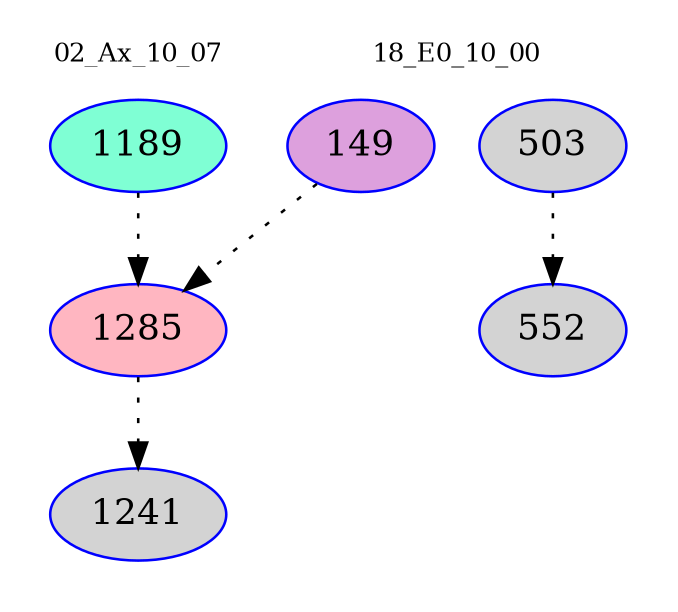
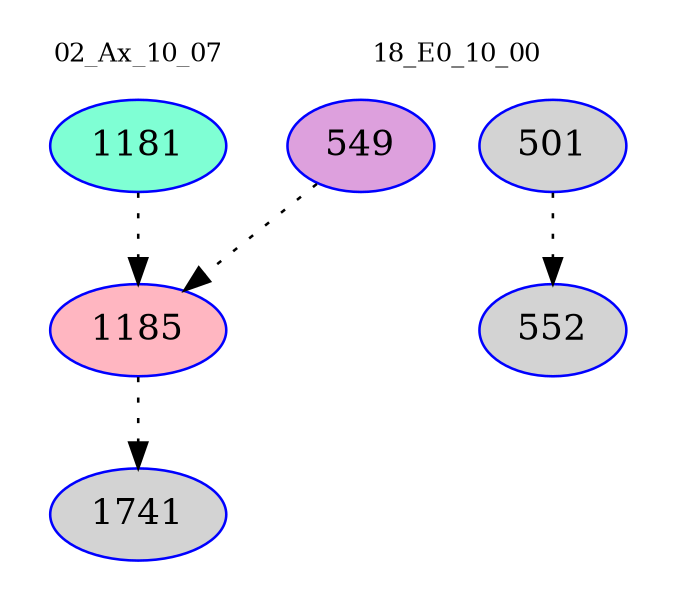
node "1189": label "1189" -> "1181"
node "149": label "149" -> "549"
node "503": label "503" -> "501"
node "1285": label "1285" -> "1185"
node "1241": label "1241" -> "1741"
